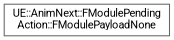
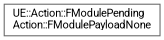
node "UE::AnimNext::FModulePending Action::FModulePayloadNone": label "UE::AnimNext::FModulePending Action::FModulePayloadNone" -> "UE::Action::FModulePending Action::FModulePayloadNone"
